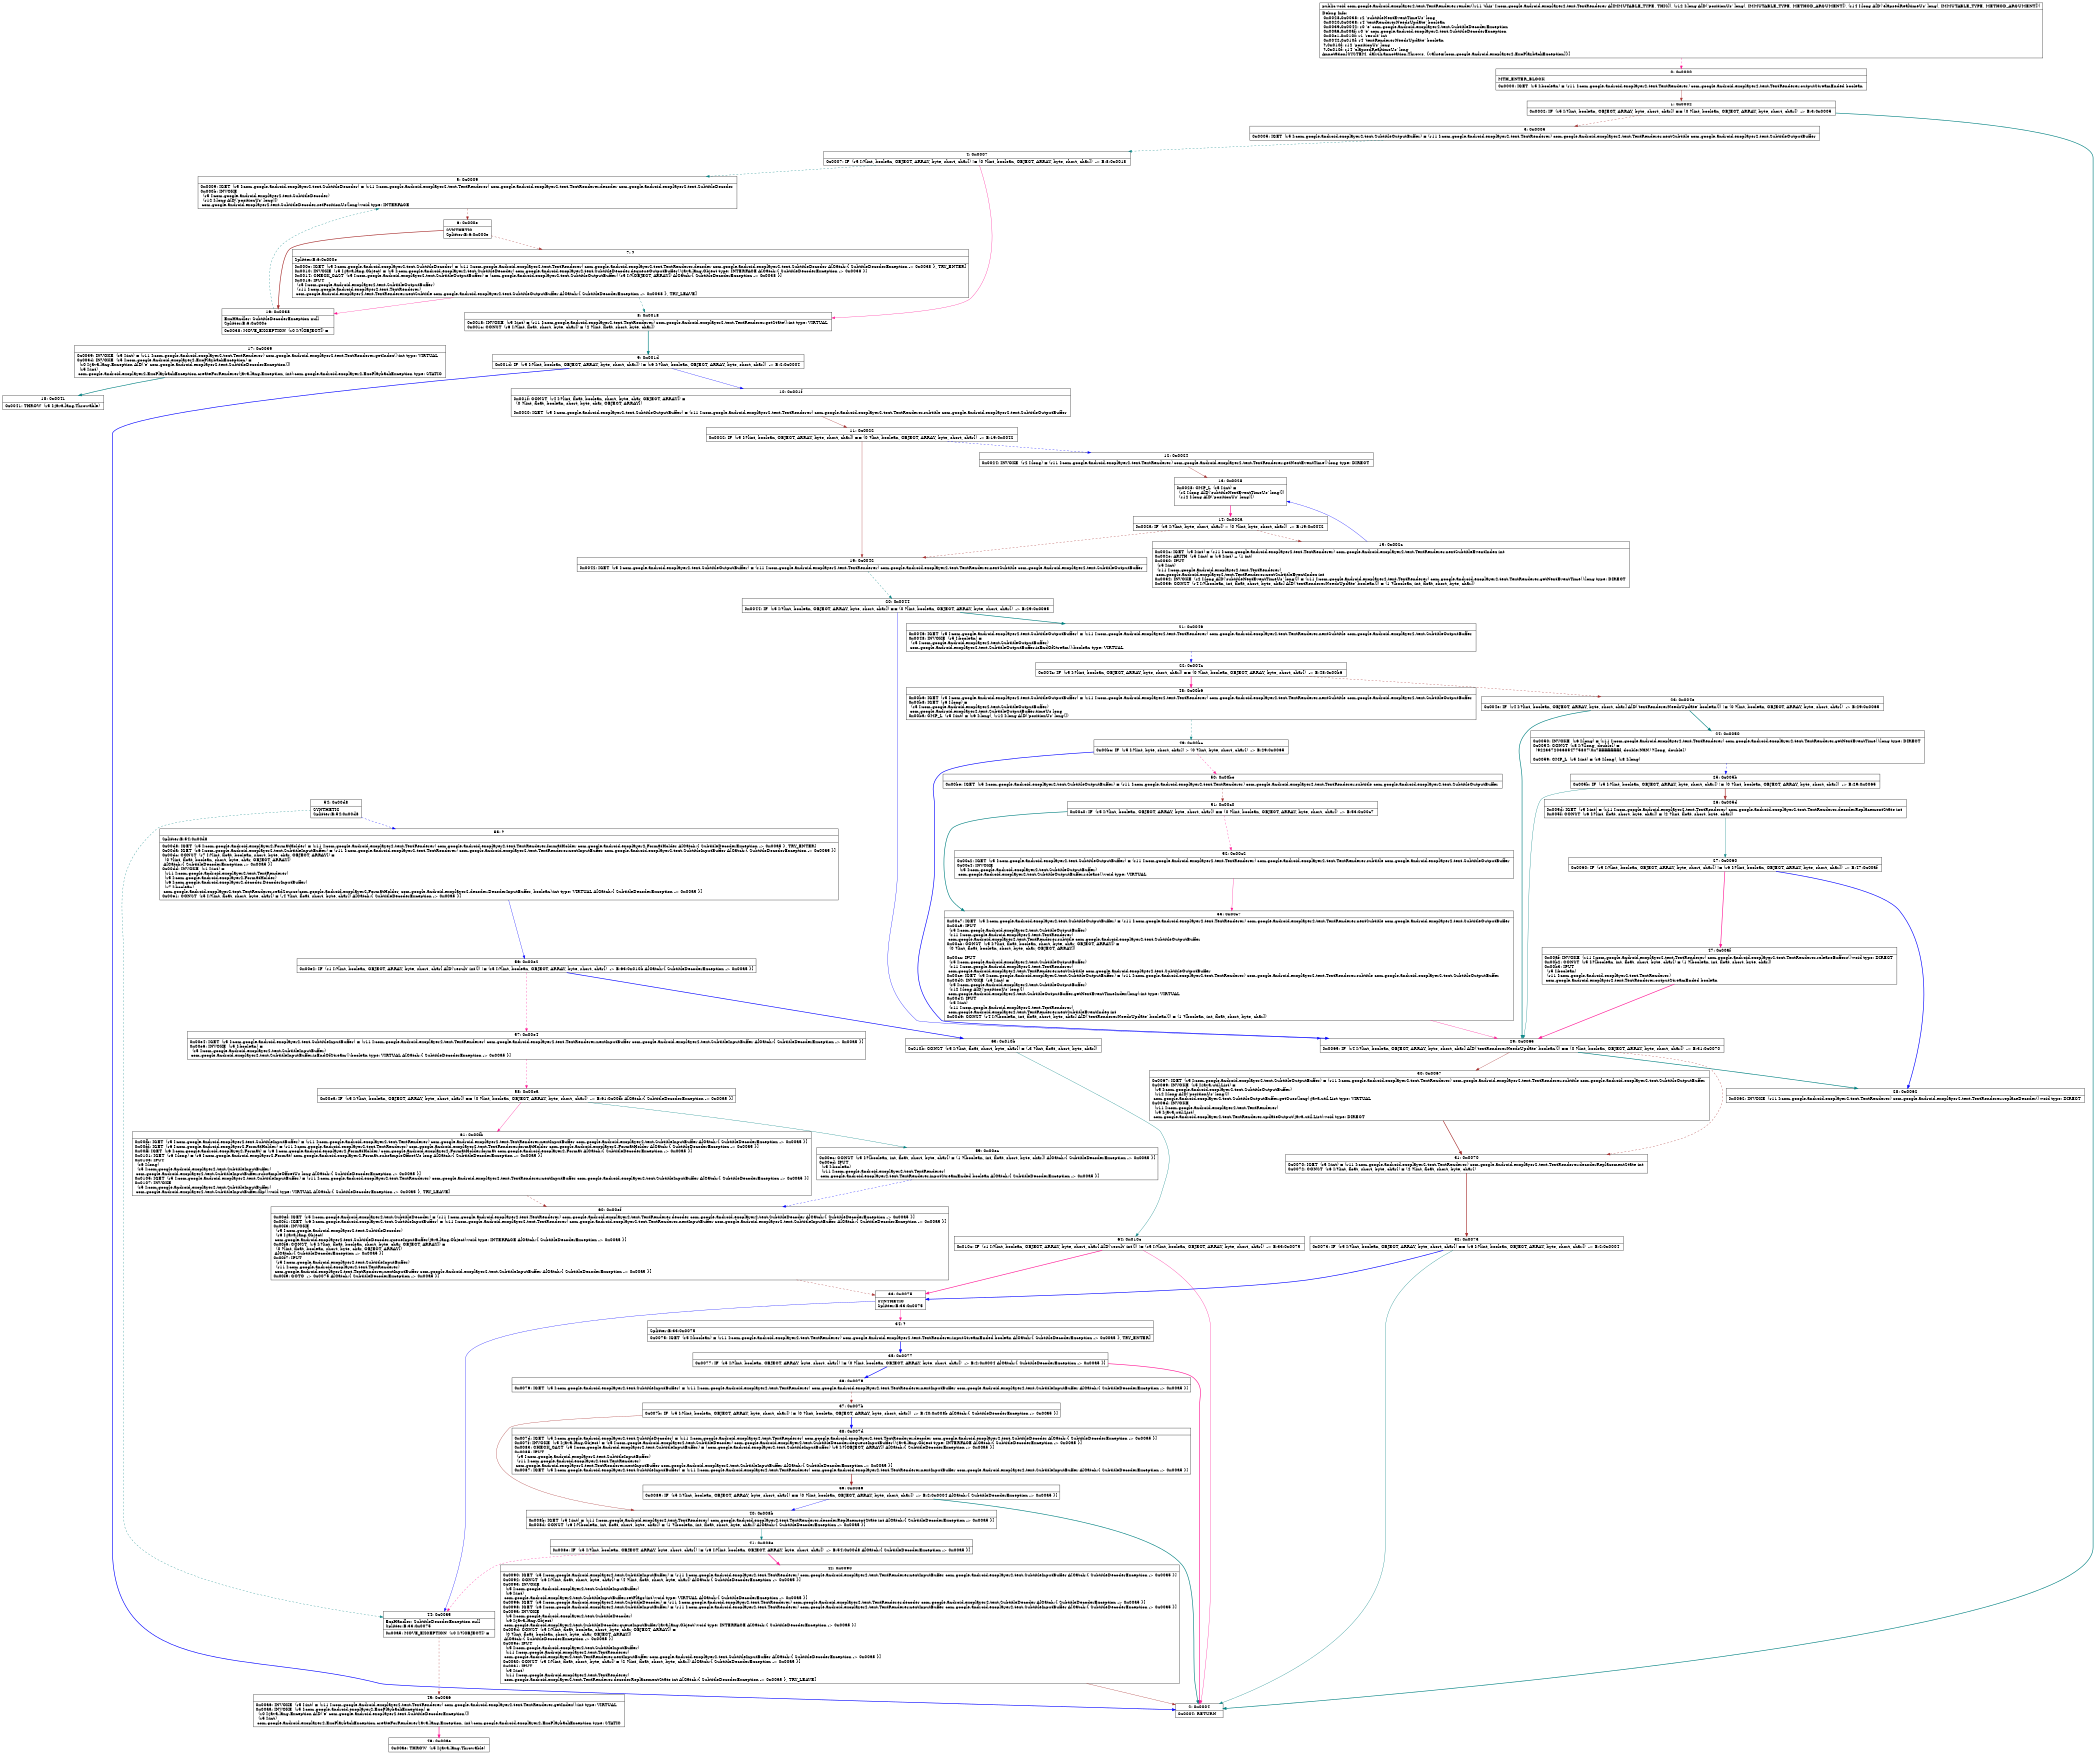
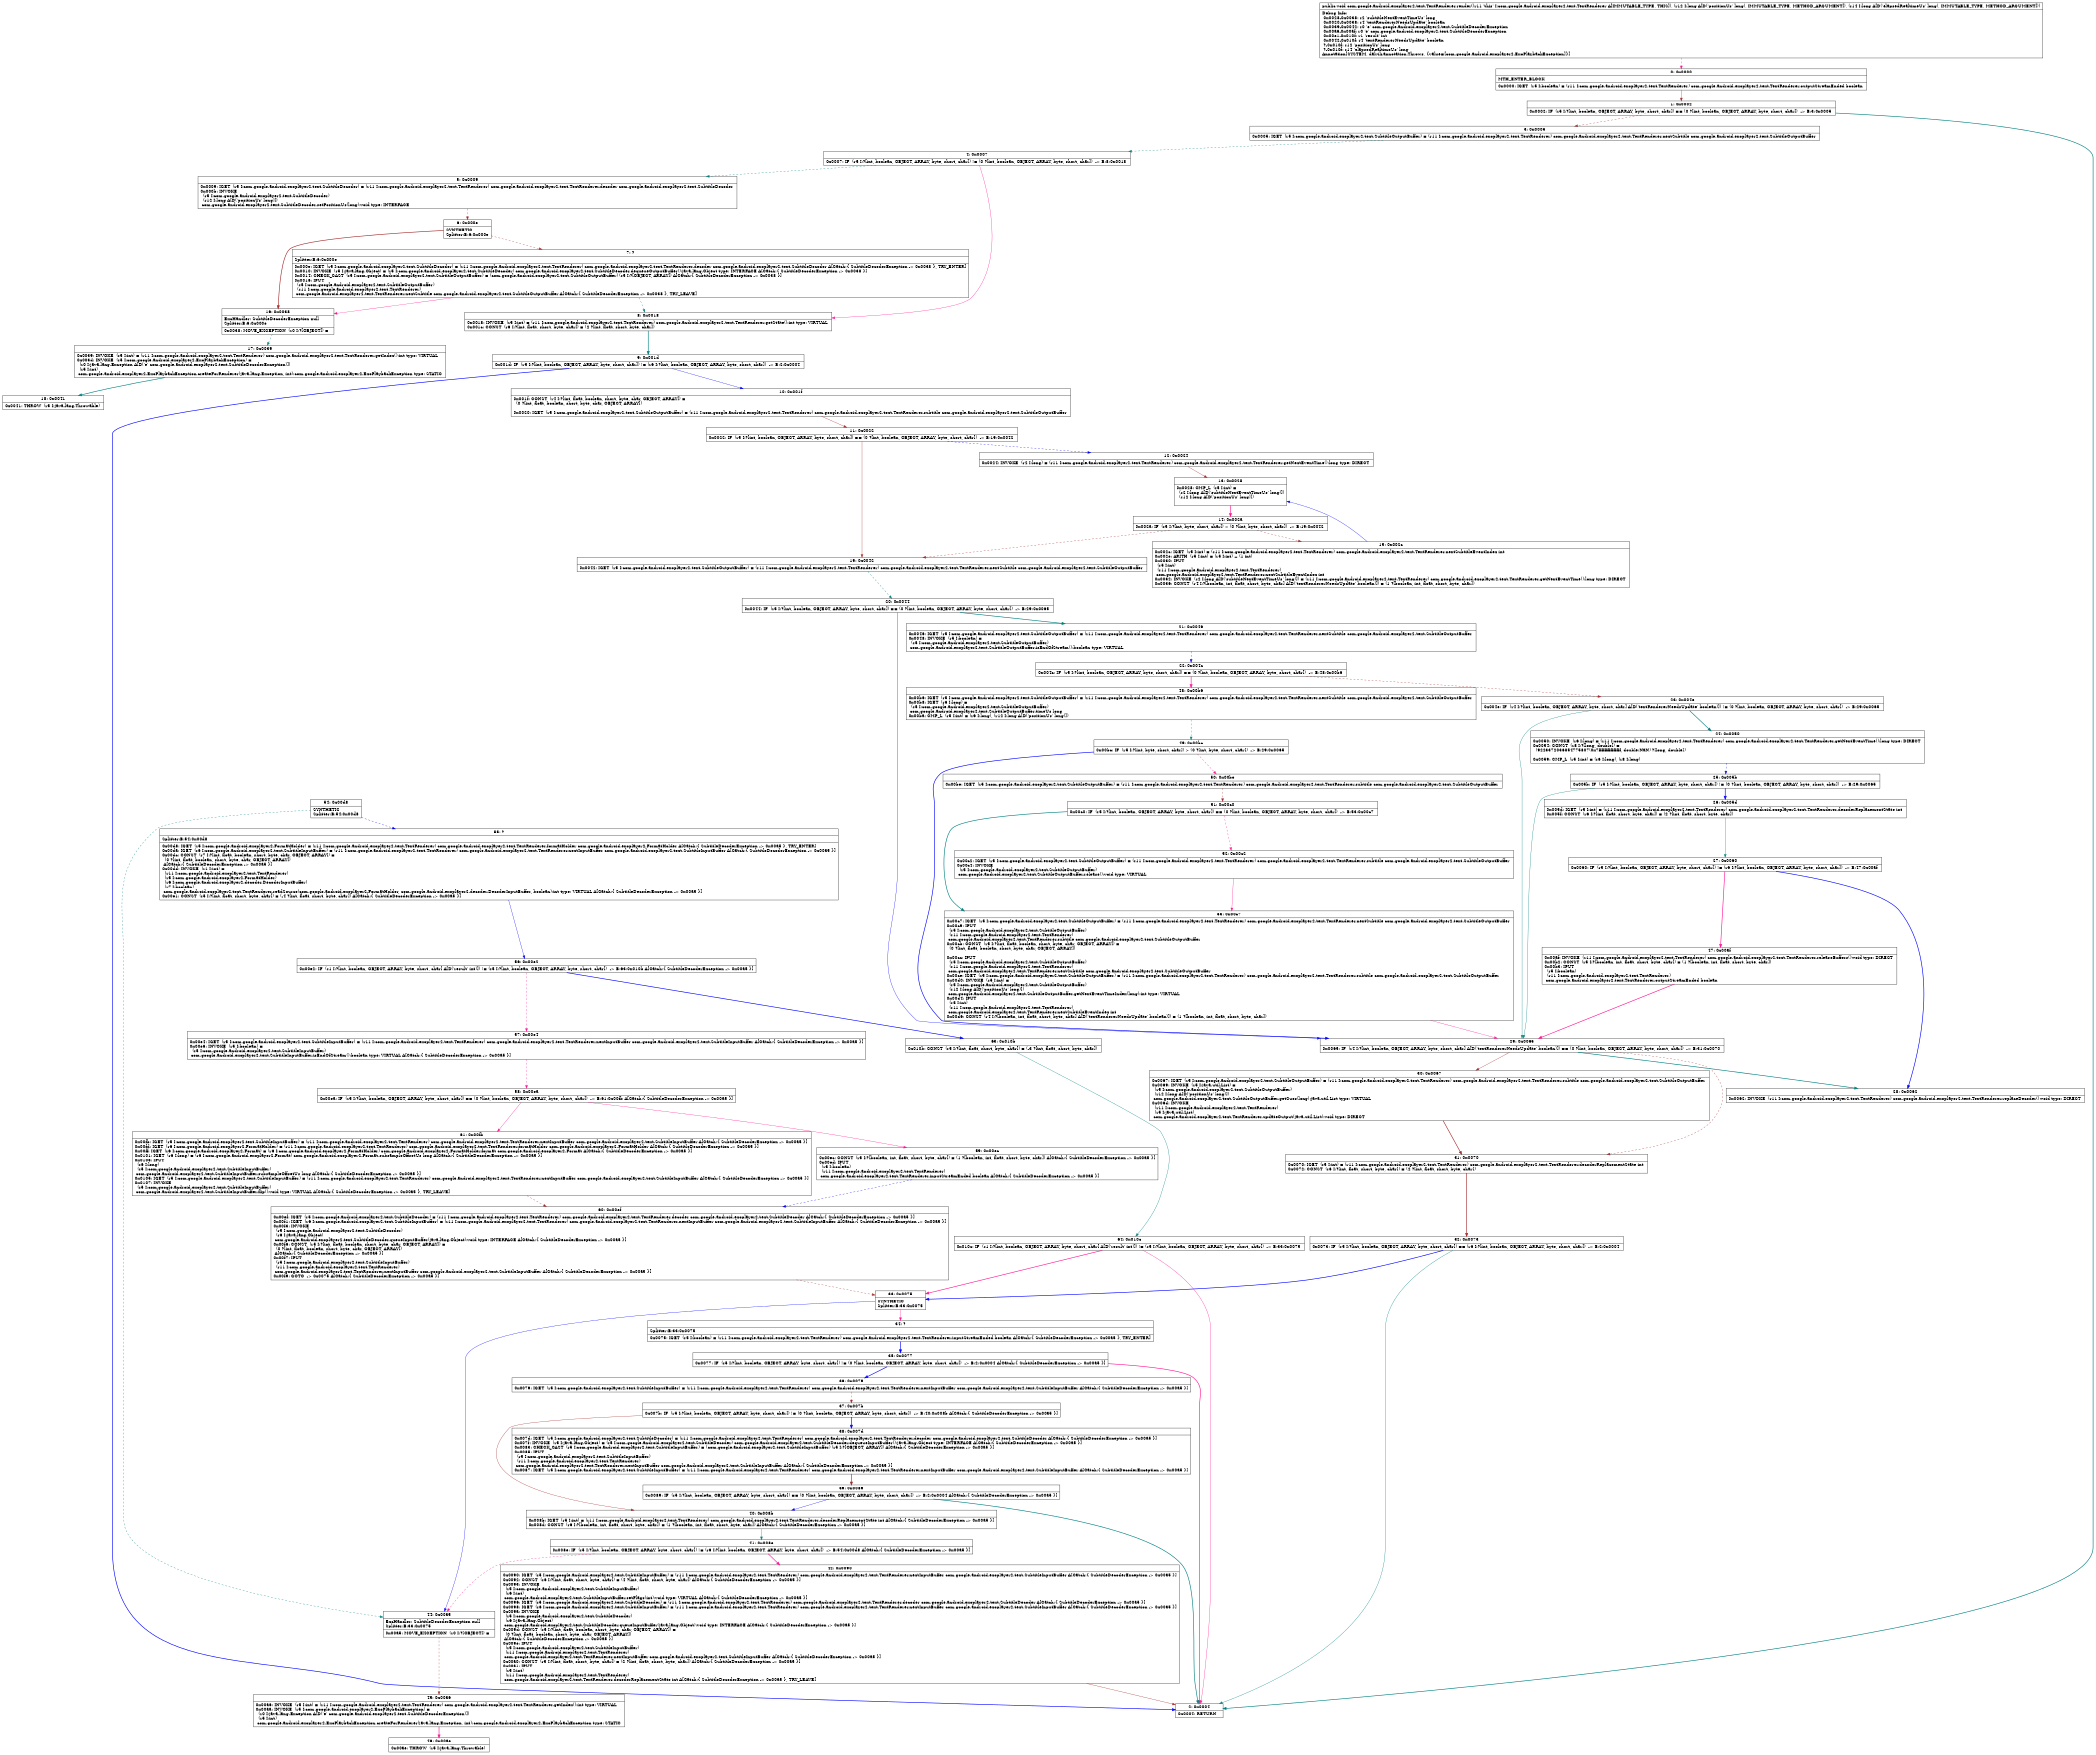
edge "16: 0x0038" -> "5: 0x0009": now "16: 0x0038" -> "17: 0x0039"
edge "25: 0x005b" -> "26: 0x005d": color brown -> blue
edge "23: 0x004e" -> "29: 0x0065": style bold -> solid
edge "58: 0x00ea" -> "59: 0x00ec": color teal -> deeppink
